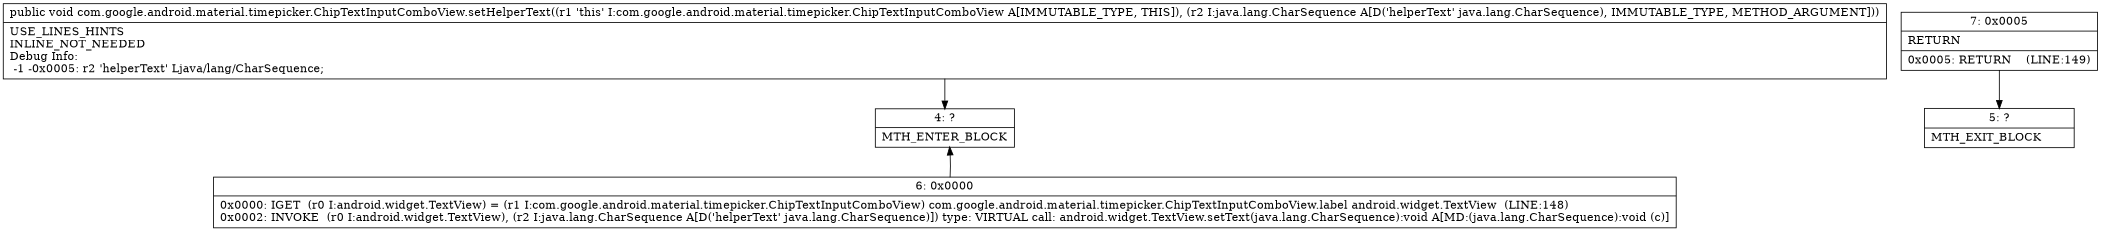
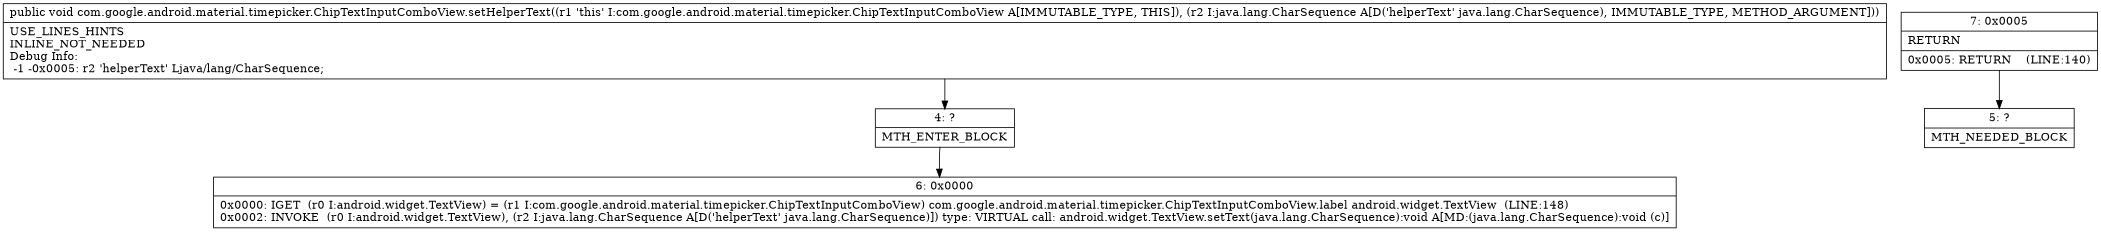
node "7: 0x0005": text "0x0005: RETURN    (LINE:149)" -> "0x0005: RETURN    (LINE:140)"
node "5: ?": text "MTH_EXIT_BLOCK" -> "MTH_NEEDED_BLOCK"
edge "6: 0x0000" -> "4: ?": reversed
